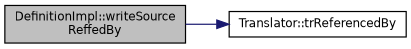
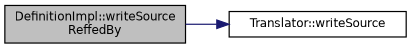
node "Translator::trReferencedBy": label "Translator::trReferencedBy" -> "Translator::writeSource"
